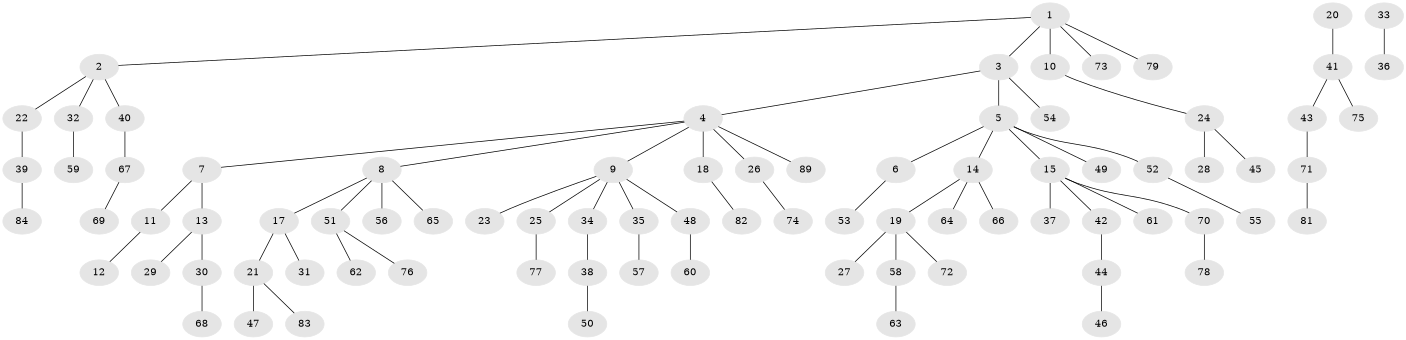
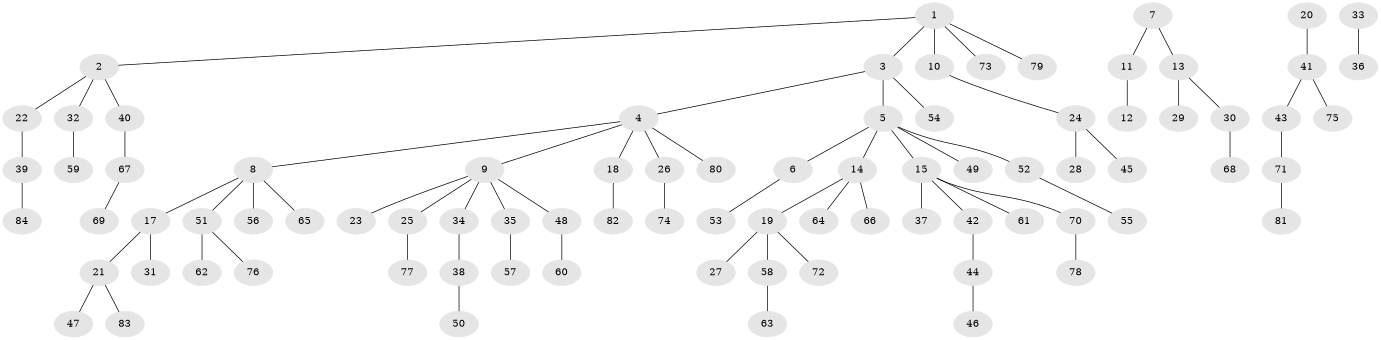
edge "4" -- "7": removed
node "89": label "89" -> "80"
